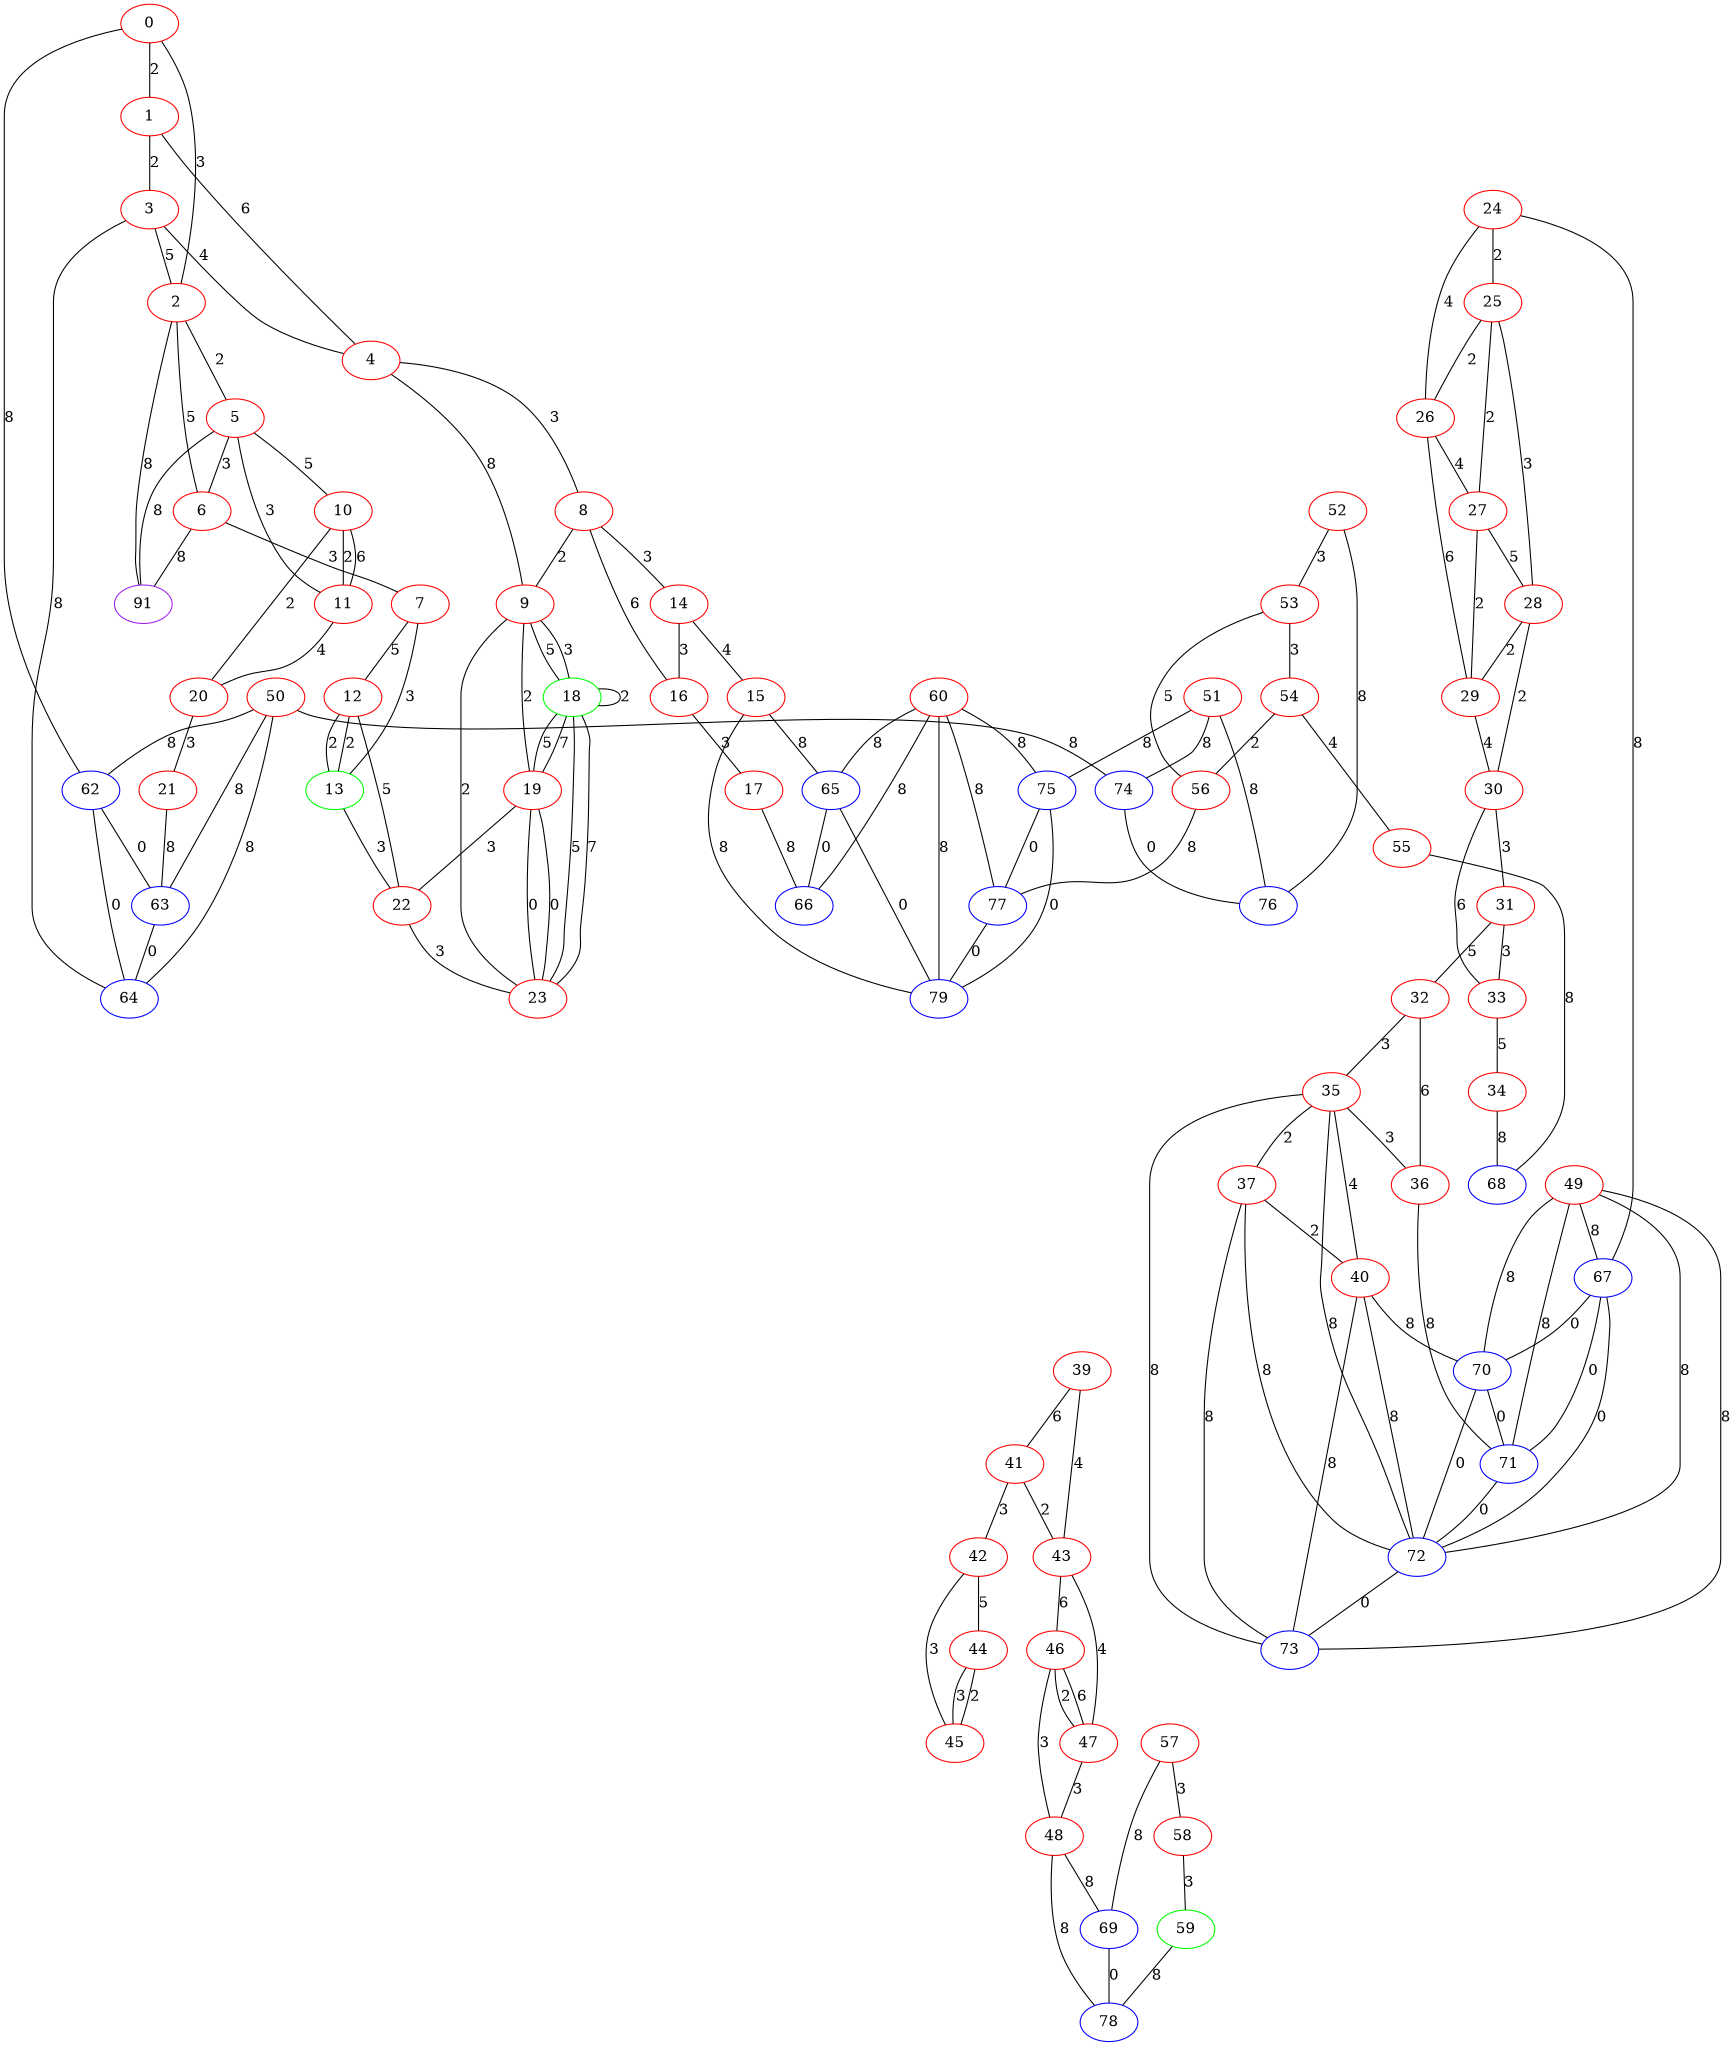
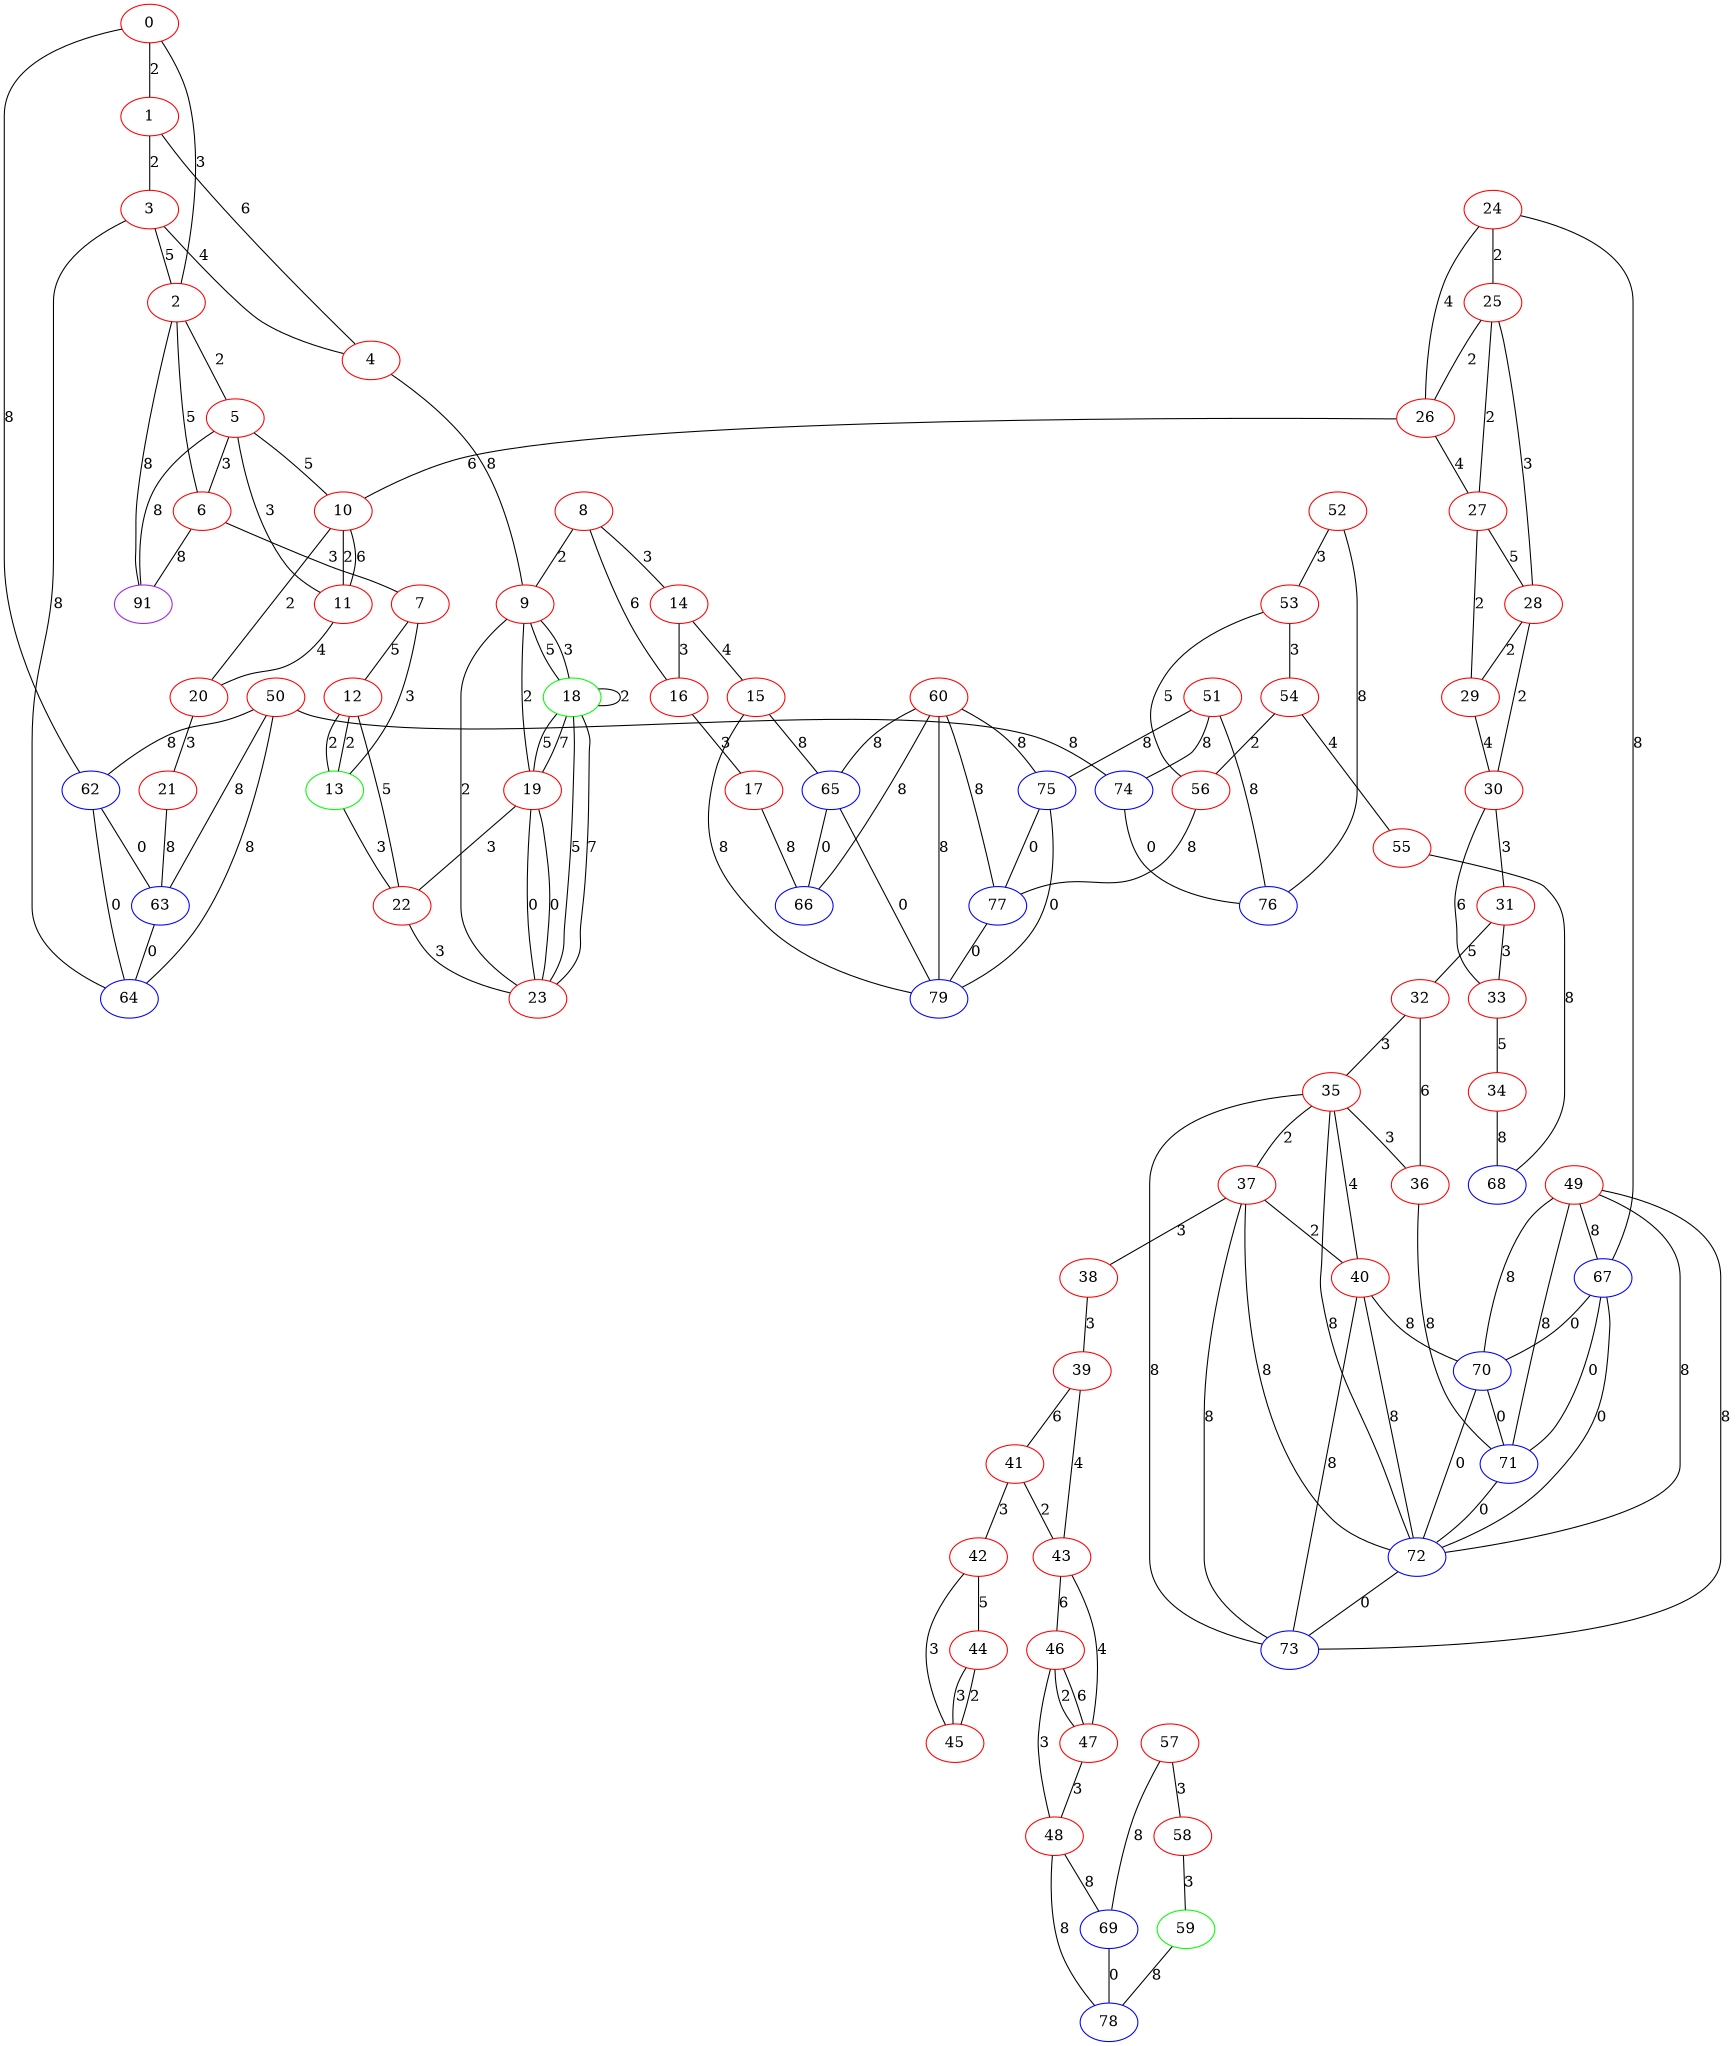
edge "4" -- "8": removed, label "3"
edge "26" -- "29": now "26" -- "10"
node "38": added
